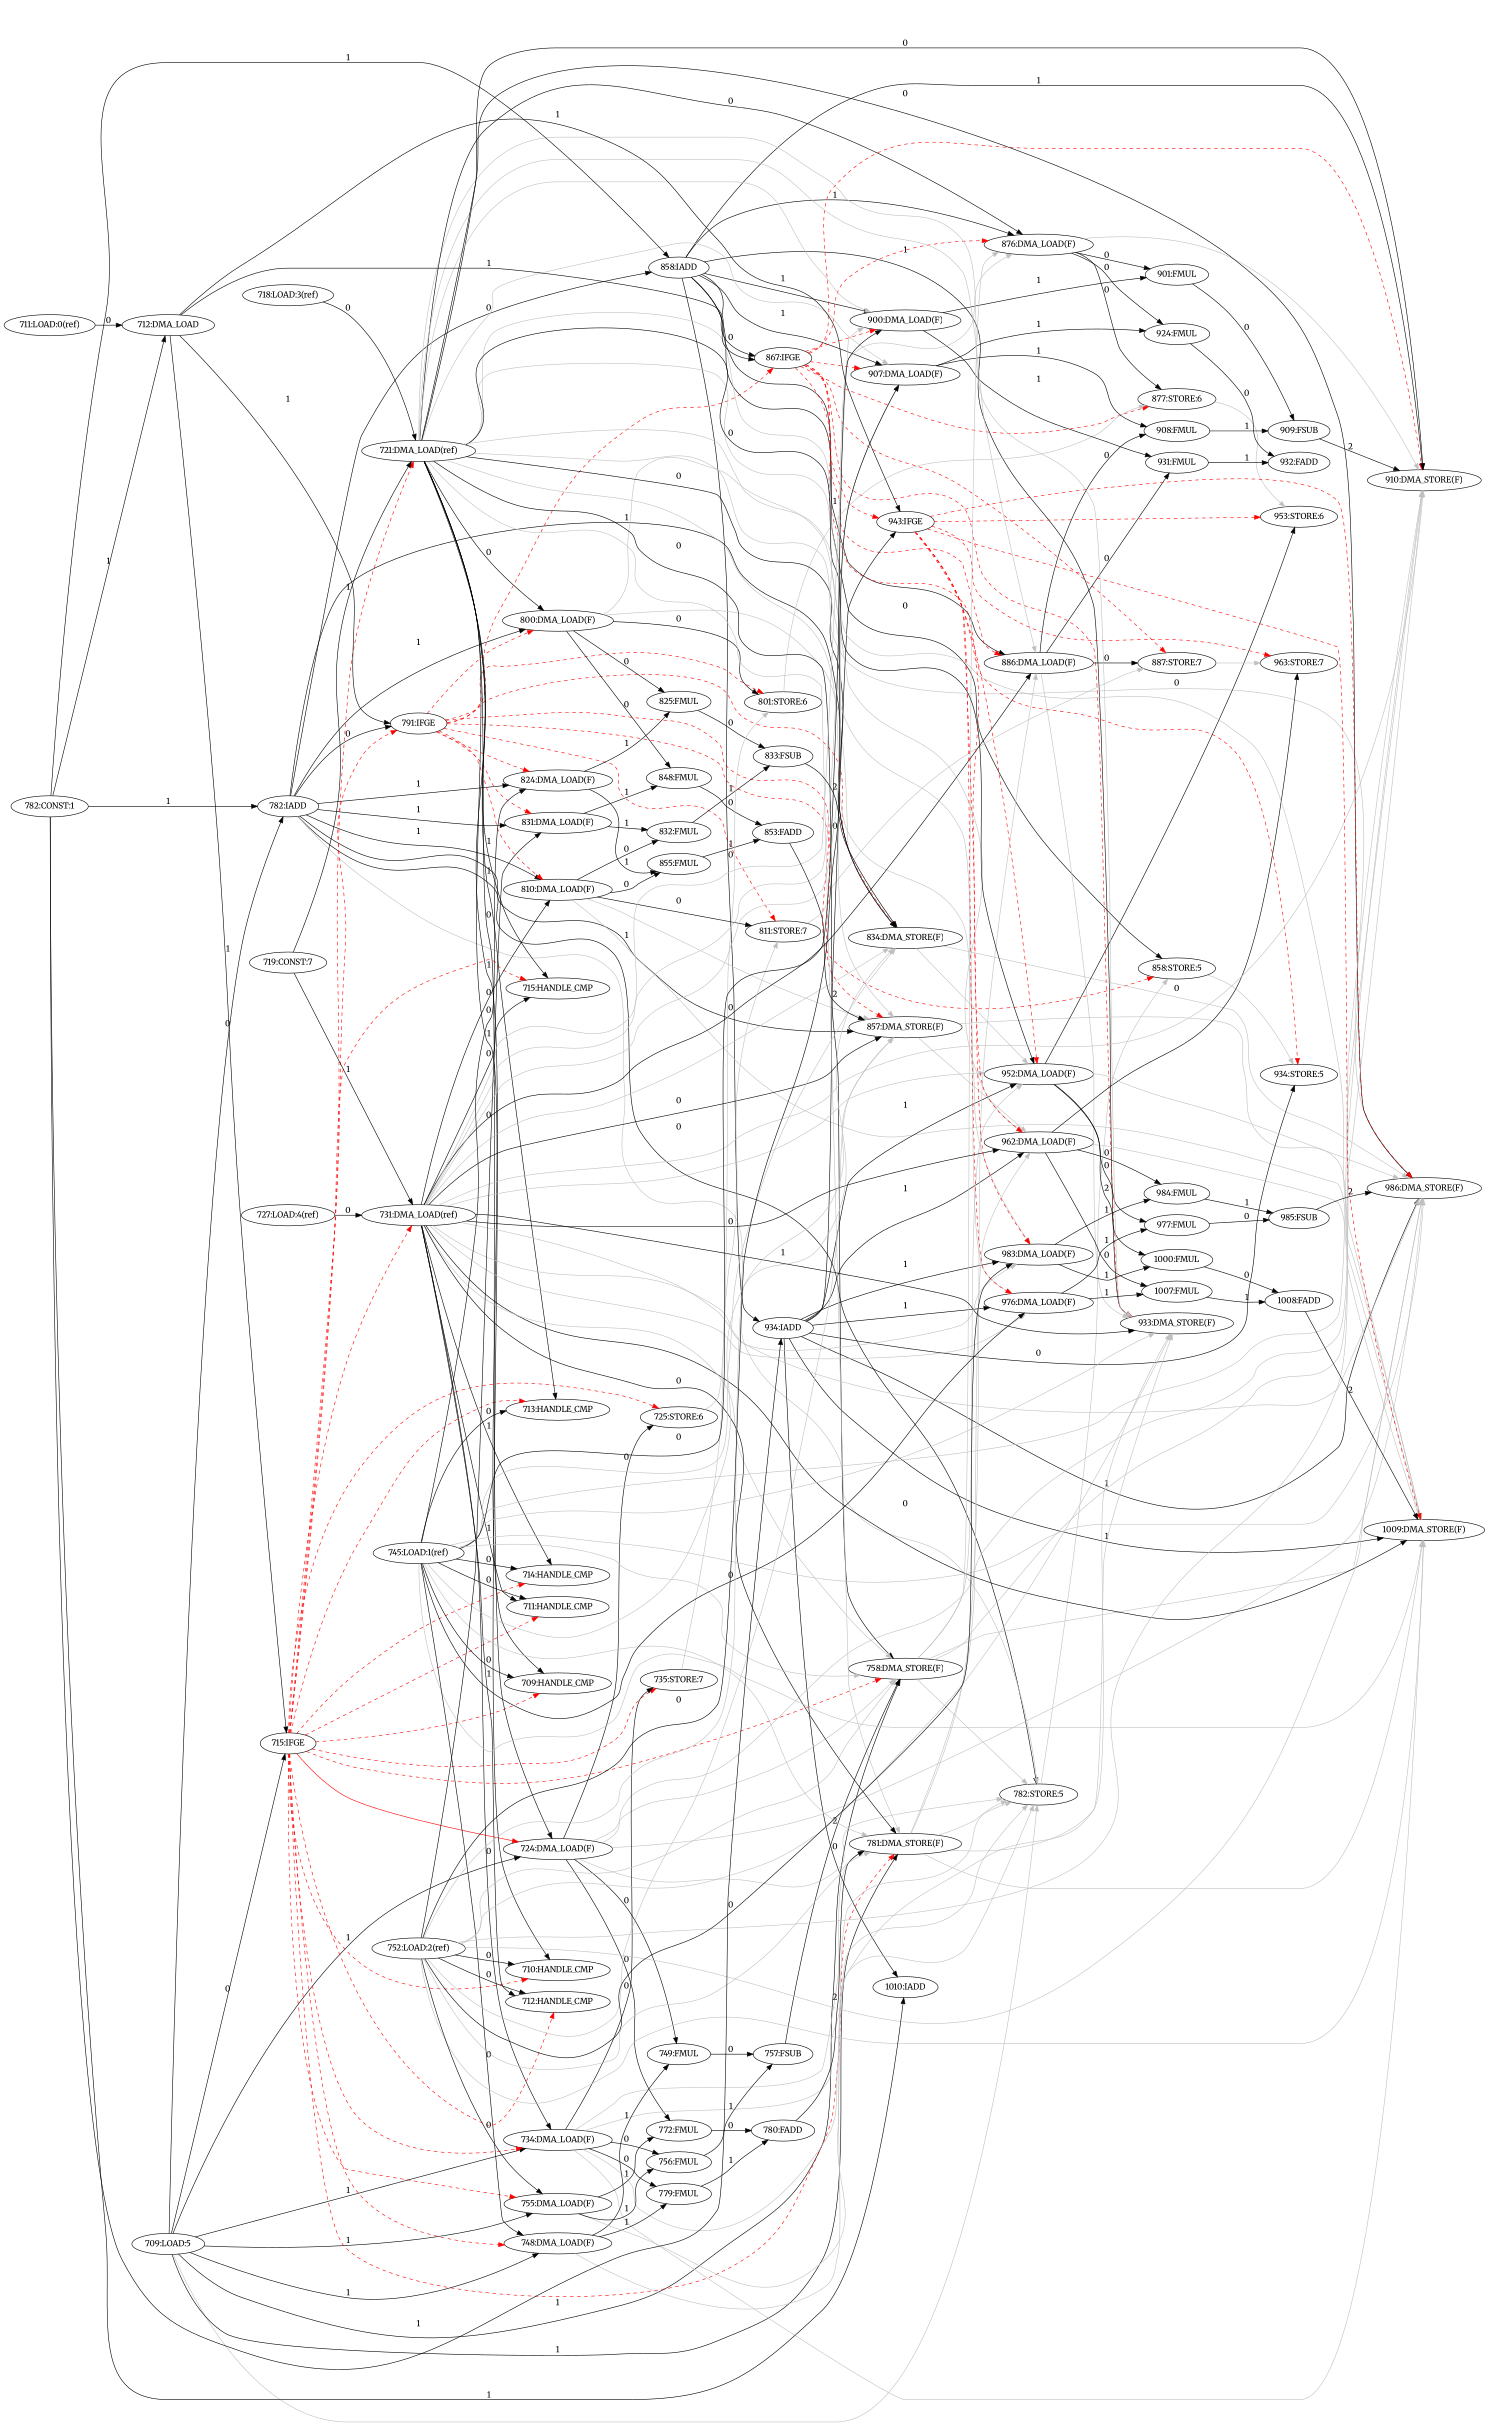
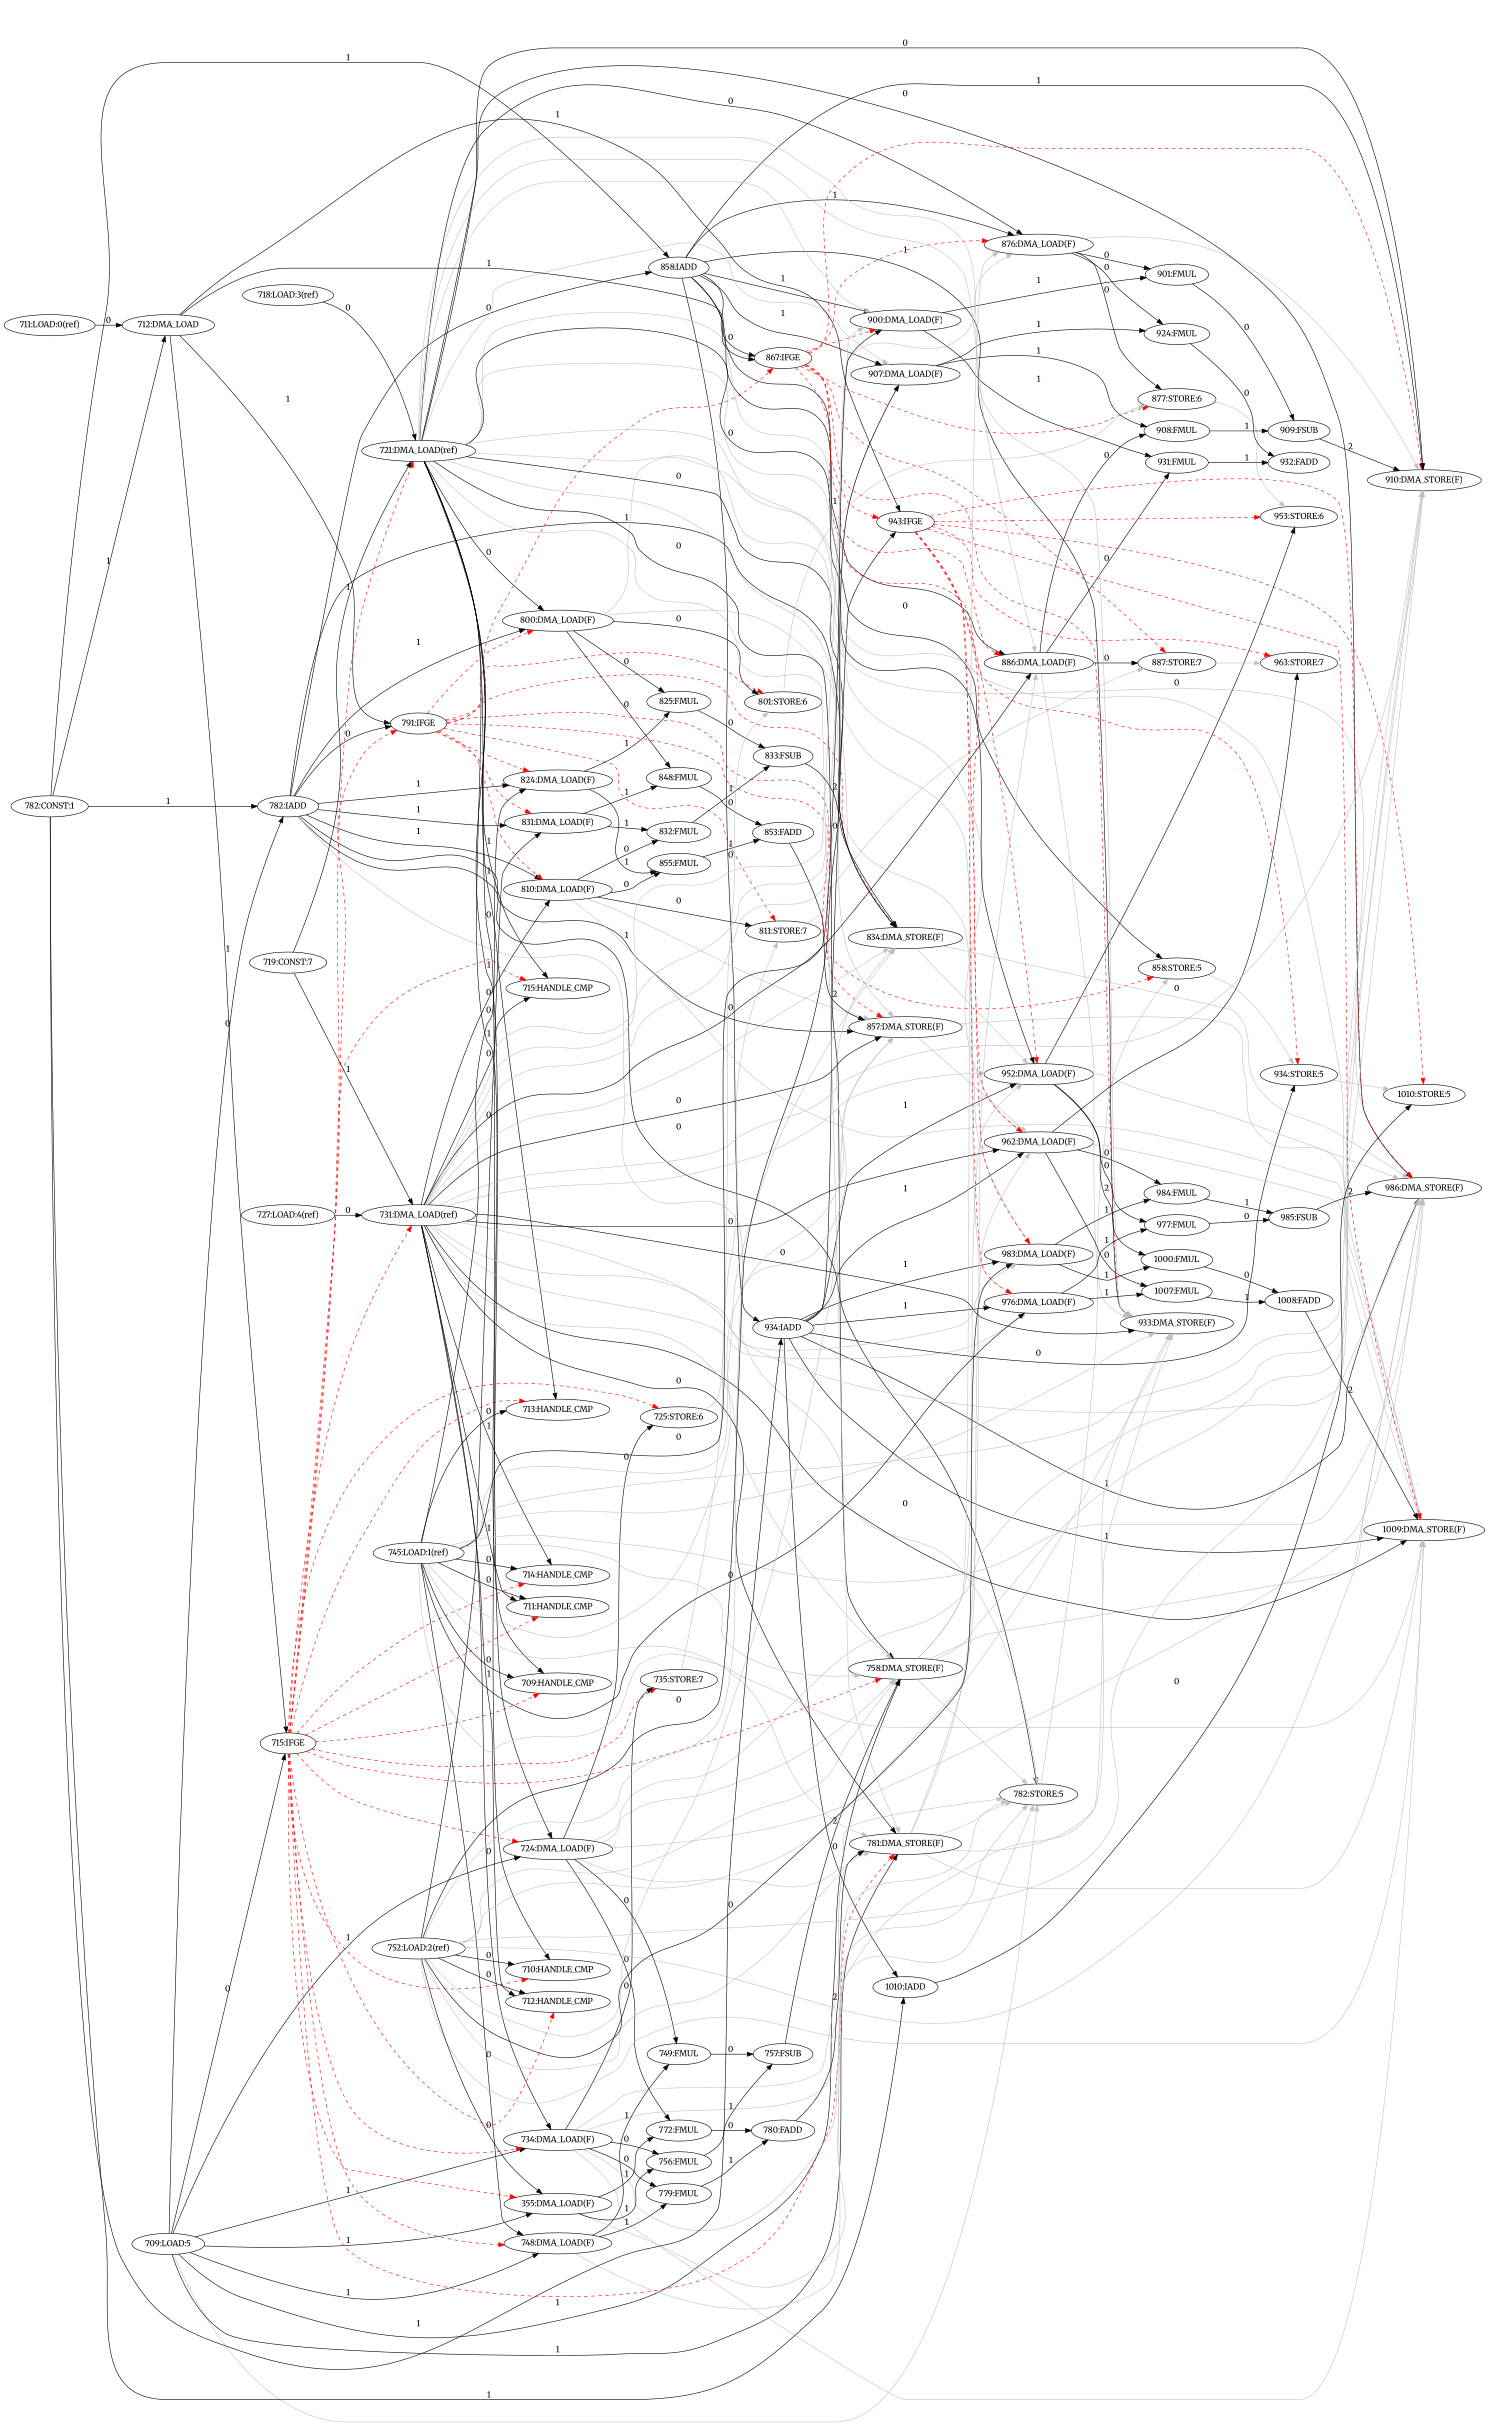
edge "867:IFGE" -> "907:DMA_LOAD(F)": removed
node "1010:STORE:5": added
edge "731:DMA_LOAD(ref)" -> "933:DMA_STORE(F)": label "1" -> "0"
edge "715:IFGE" -> "724:DMA_LOAD(F)": style solid -> dashed
node "755:DMA_LOAD(F)": label "755:DMA_LOAD(F)" -> "355:DMA_LOAD(F)"
